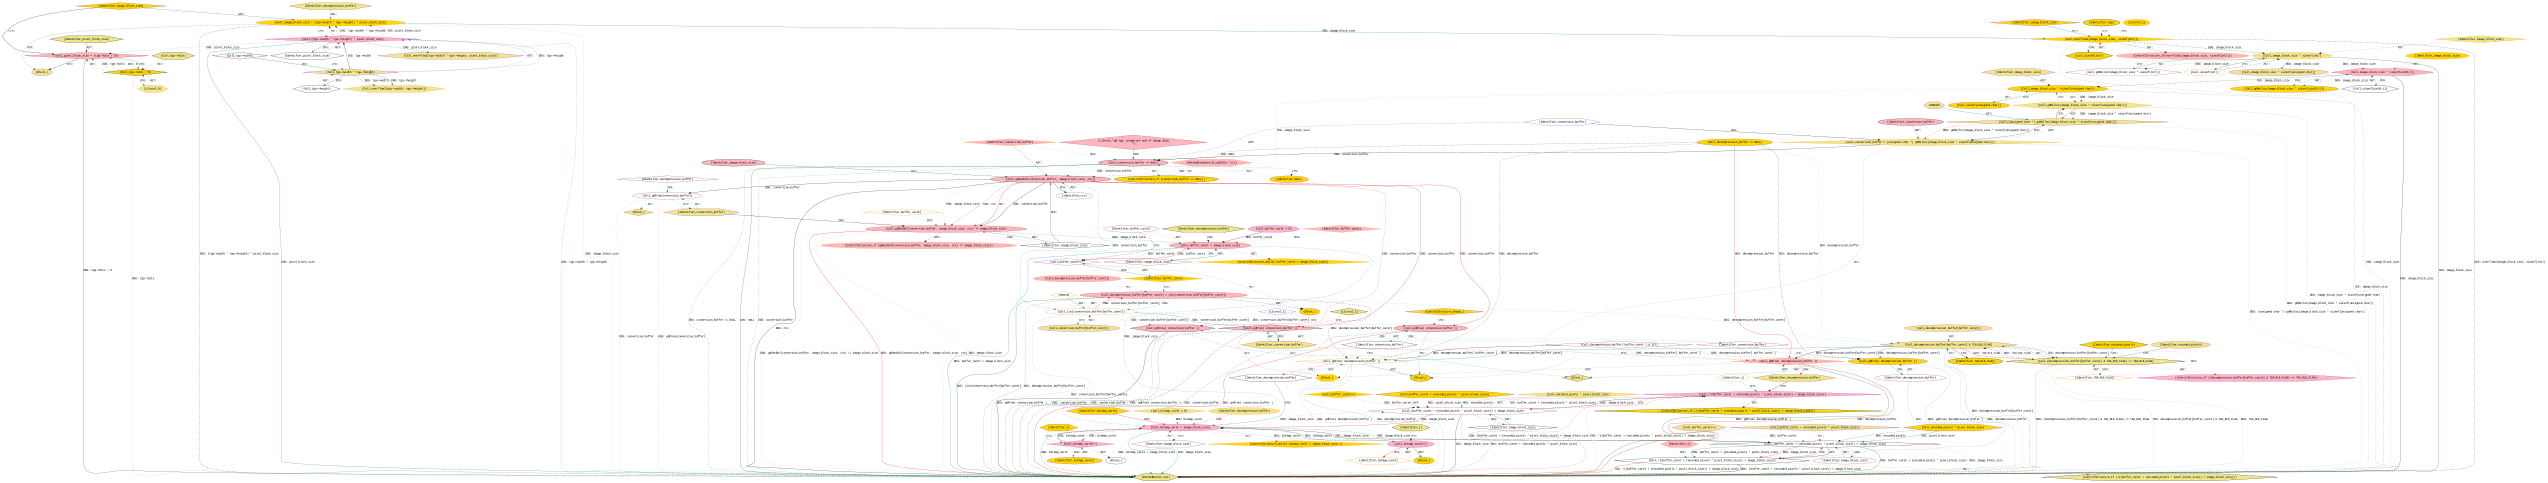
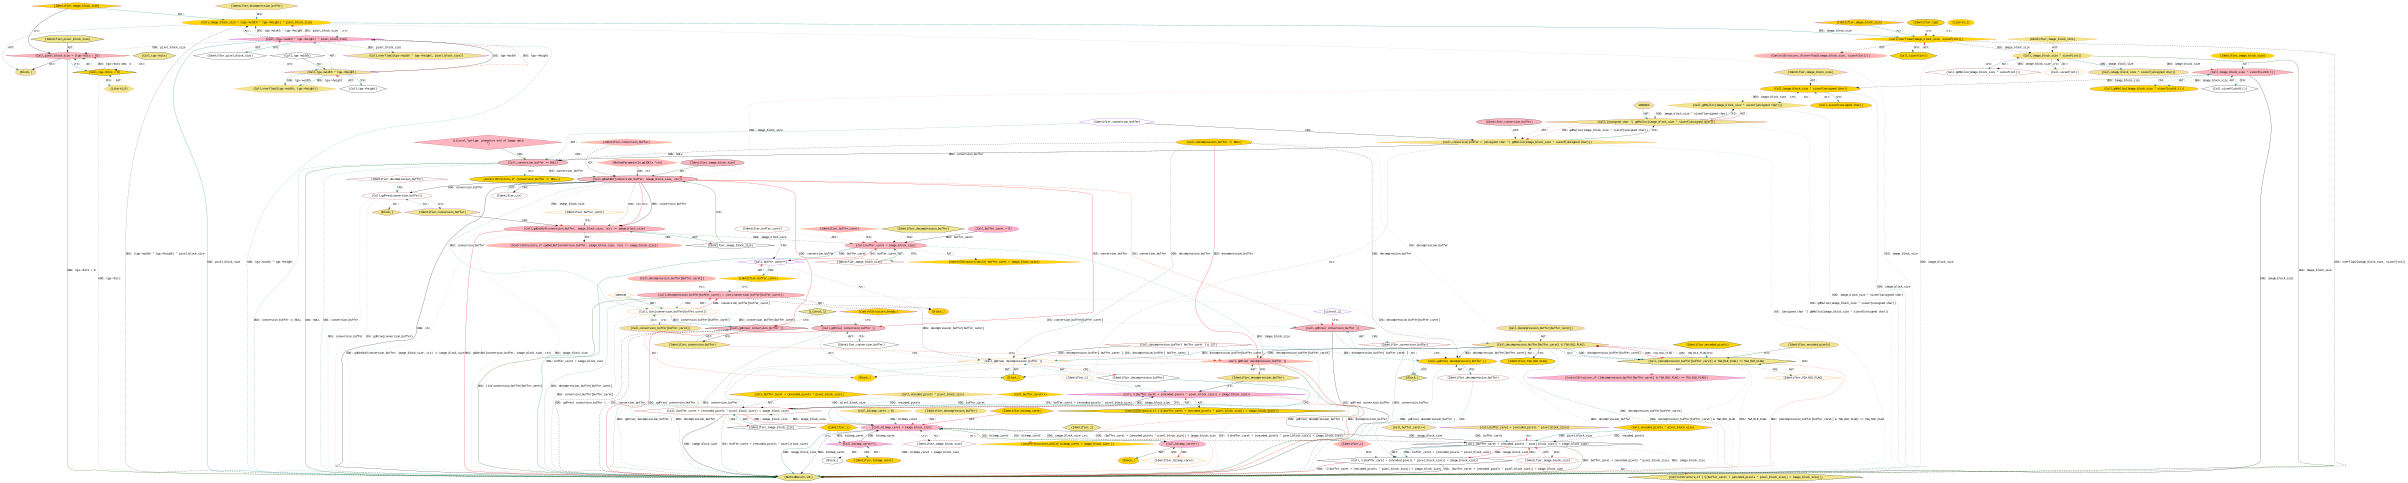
edge "(MethodParameterIn,gdIOCtx *ctx)" -> "(Call,gdGetBuf(conversion_buffer, image_block_size, ctx))": style dotted -> solid
node "(Identifier,NULL)": removed
